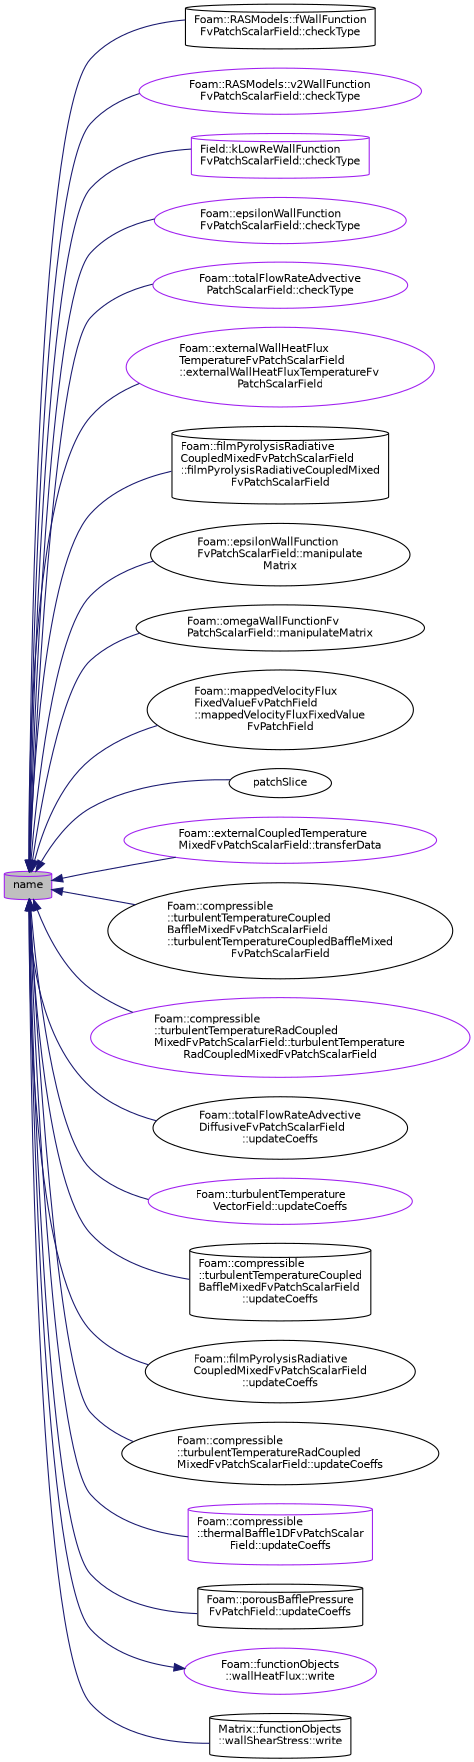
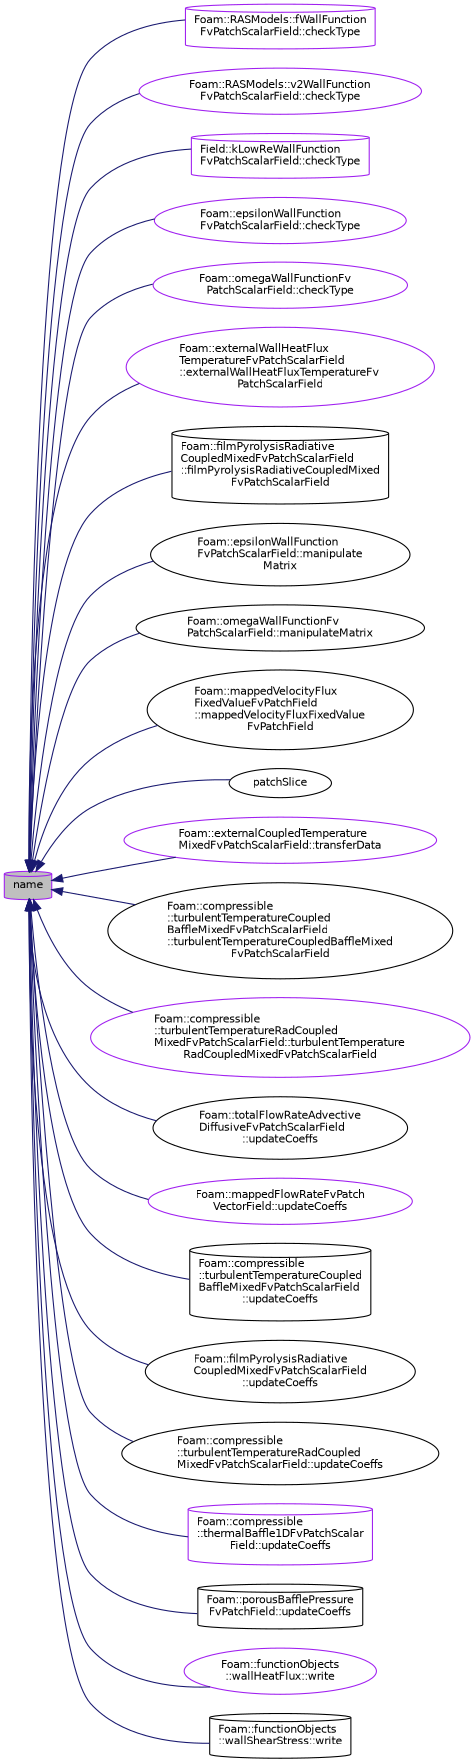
node "Foam::RASModels::fWallFunction FvPatchScalarField::checkType": color black -> purple
node "Foam::totalFlowRateAdvective PatchScalarField::checkType": label "Foam::totalFlowRateAdvective PatchScalarField::checkType" -> "Foam::omegaWallFunctionFv PatchScalarField::checkType"
node "Foam::turbulentTemperature VectorField::updateCoeffs": label "Foam::turbulentTemperature VectorField::updateCoeffs" -> "Foam::mappedFlowRateFvPatch VectorField::updateCoeffs"
edge "name" -> "Foam::functionObjects ::wallHeatFlux::write": reversed
node "Matrix::functionObjects ::wallShearStress::write": label "Matrix::functionObjects ::wallShearStress::write" -> "Foam::functionObjects ::wallShearStress::write"
